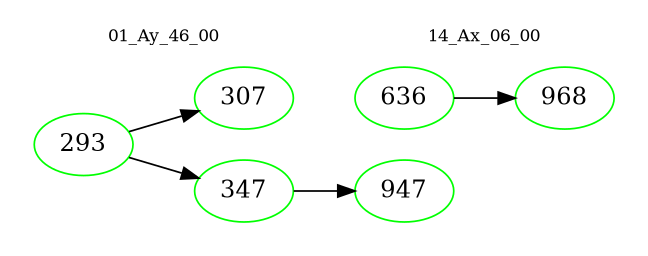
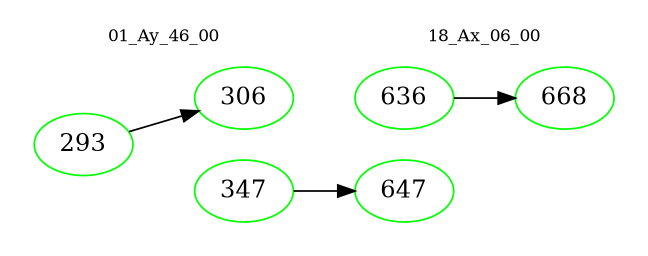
cluster "14_Ax_06_00": label "14_Ax_06_00" -> "18_Ax_06_00"
node "307": label "307" -> "306"
node "968": label "968" -> "668"
edge "293" -> "347": removed
node "947": label "947" -> "647"
